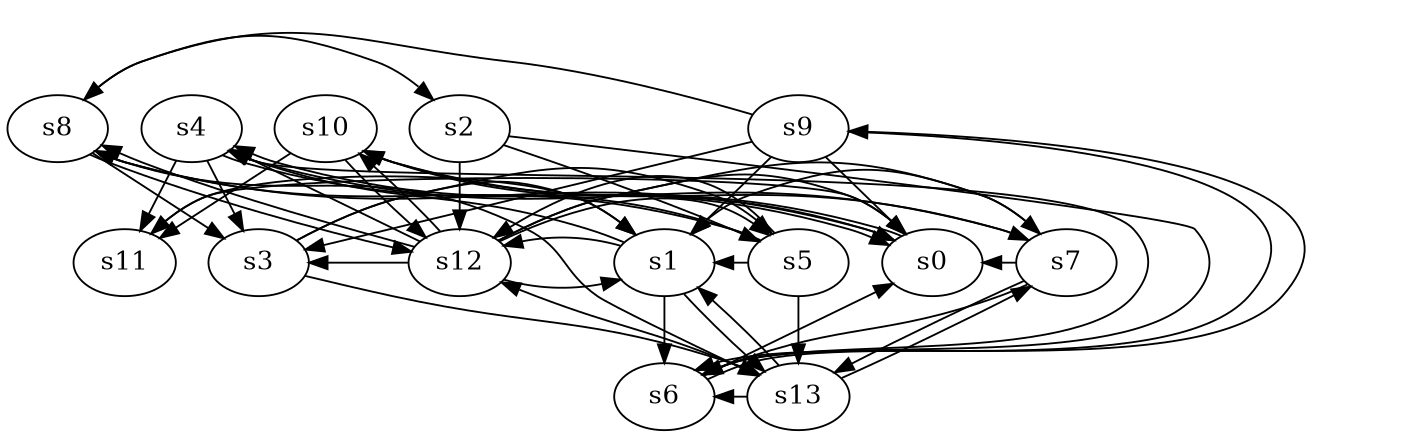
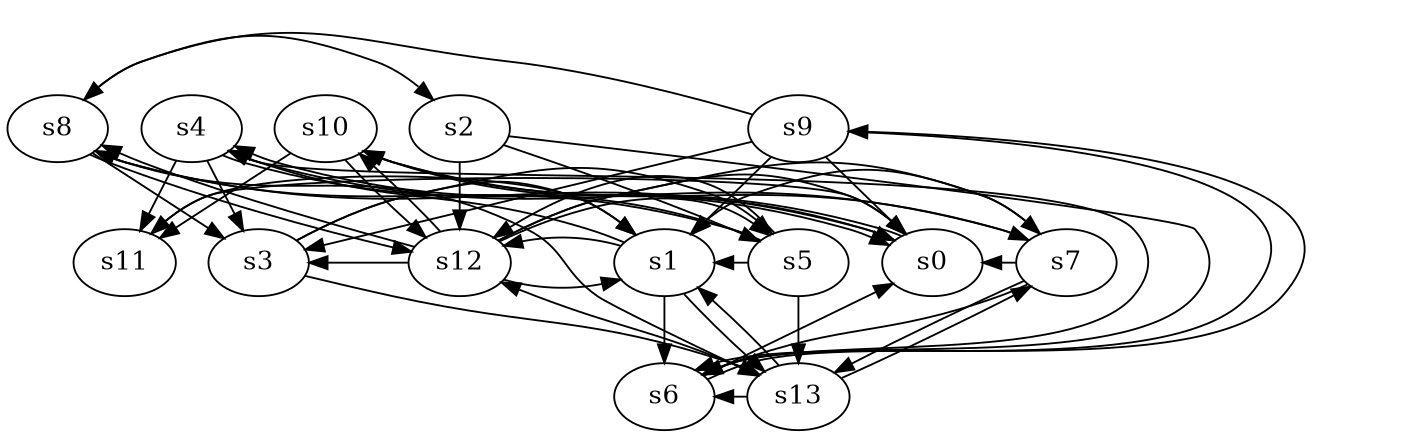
edge "s12" -> "s4": removed
